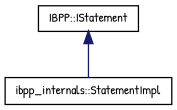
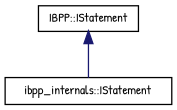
node "ibpp_internals::StatementImpl": label "ibpp_internals::StatementImpl" -> "ibpp_internals::IStatement"
